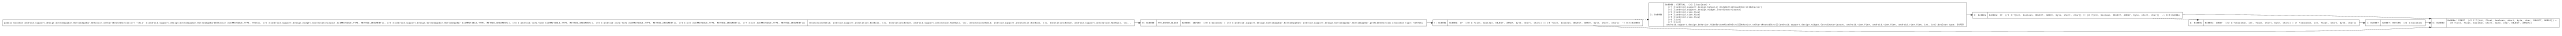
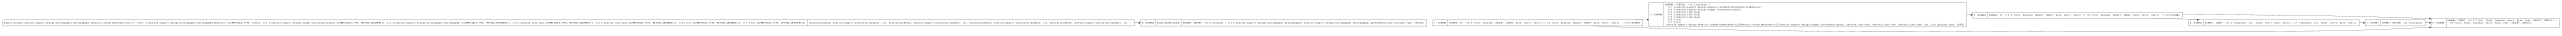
node "0: 0x0000": text "MTH_ENTER_BLOCK" -> "BUILD_ENTER_BLOCK"
edge "0: 0x0000" -> "1: 0x0004": removed
